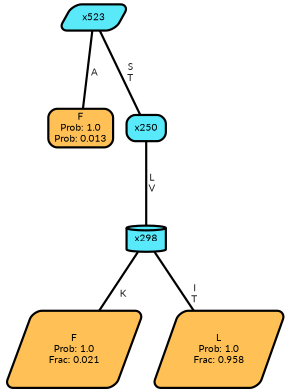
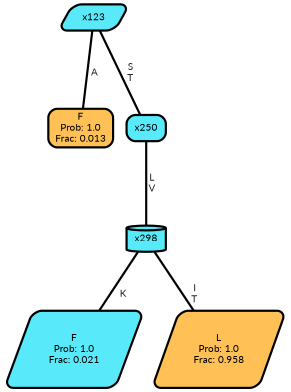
node "x523": label "x523" -> "x123"
node "F Prob: 1.0 Prob: 0.013": label "F Prob: 1.0 Prob: 0.013" -> "F Prob: 1.0 Frac: 0.013"
node "F Prob: 1.0 Frac: 0.021": fillcolor #ffc155 -> #58eafb
